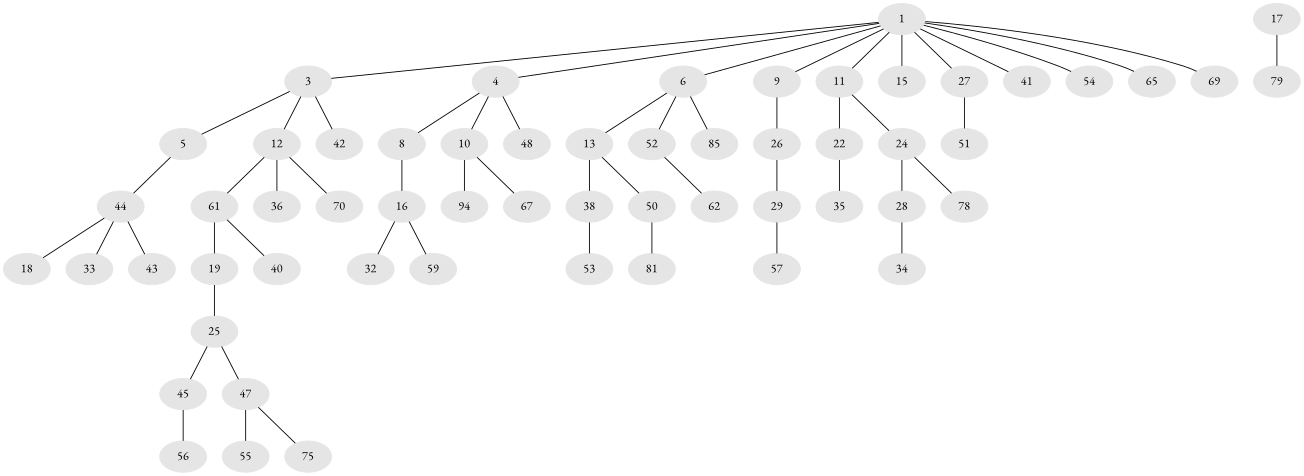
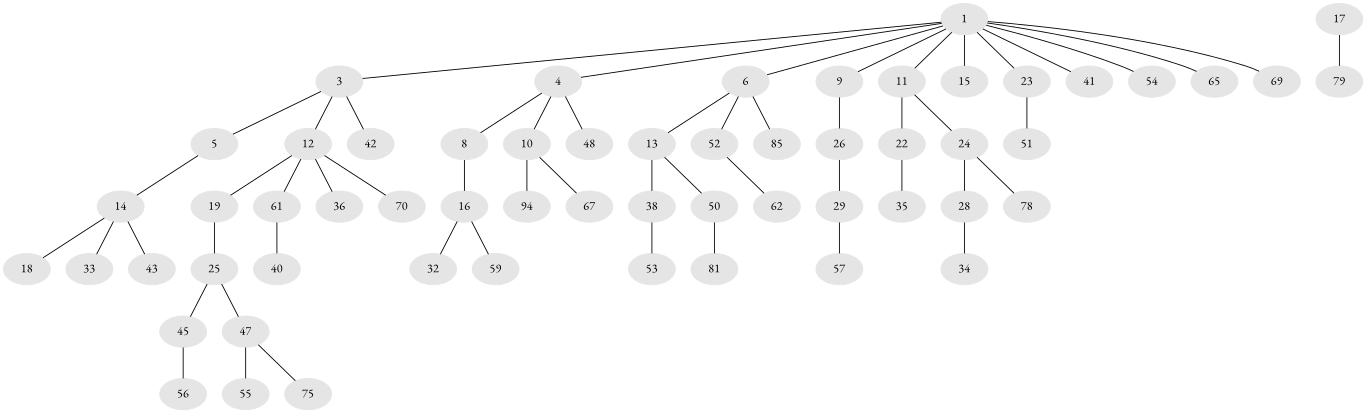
node "27": label "27" -> "23"
node "44": label "44" -> "14"
edge "61" -- "19": now "12" -- "19"
